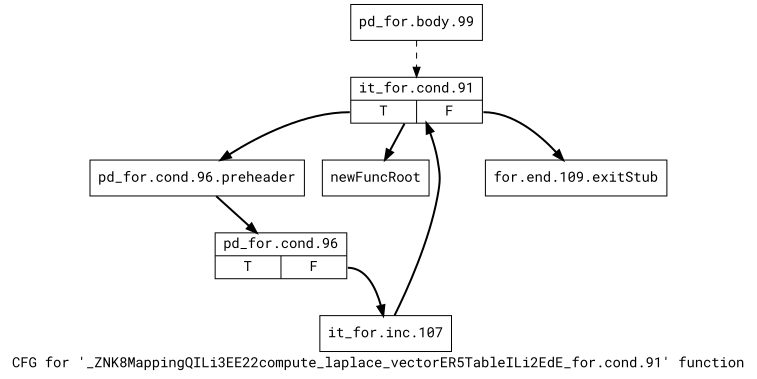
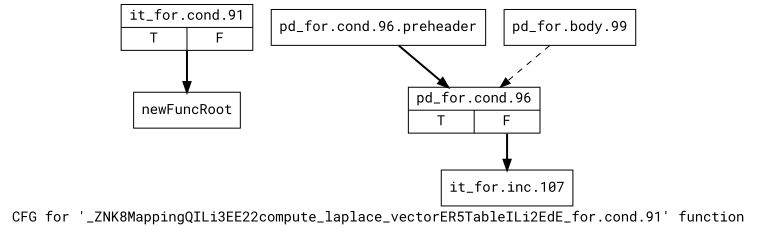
edge "pd_for.body.99" -> "it_for.cond.91": now "pd_for.body.99" -> "pd_for.cond.96"
edge "it_for.cond.91" -> "pd_for.cond.96.preheader": removed
node "for.end.109.exitStub": removed
edge "it_for.inc.107" -> "it_for.cond.91": removed
